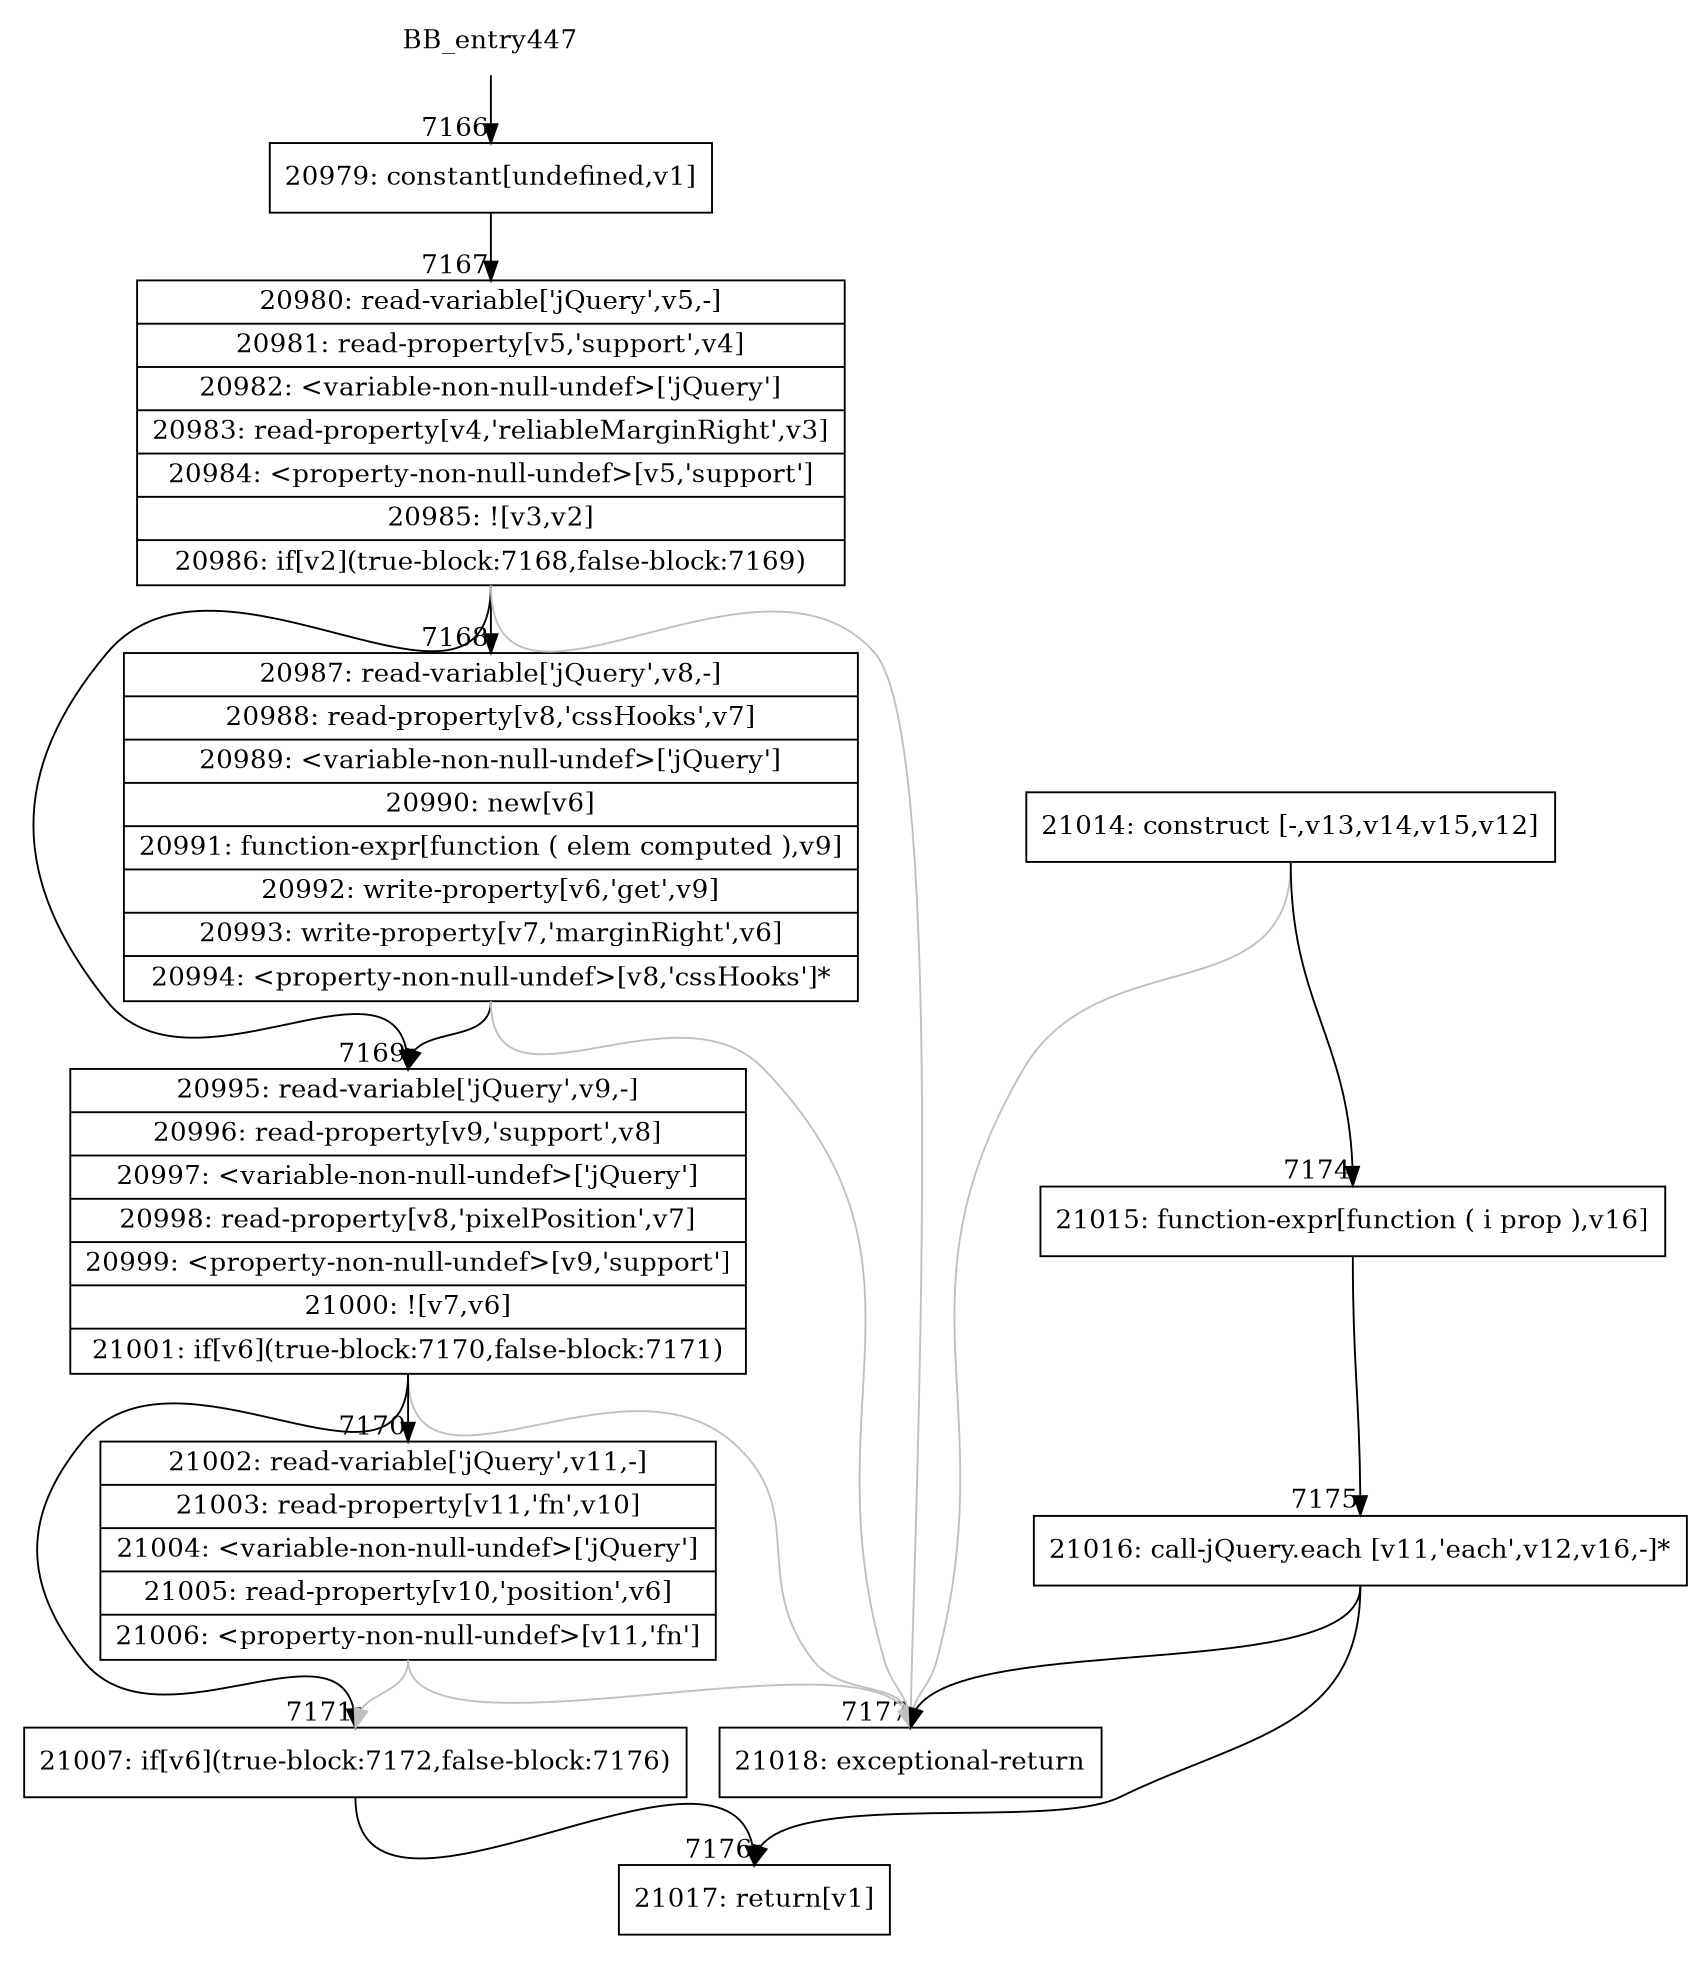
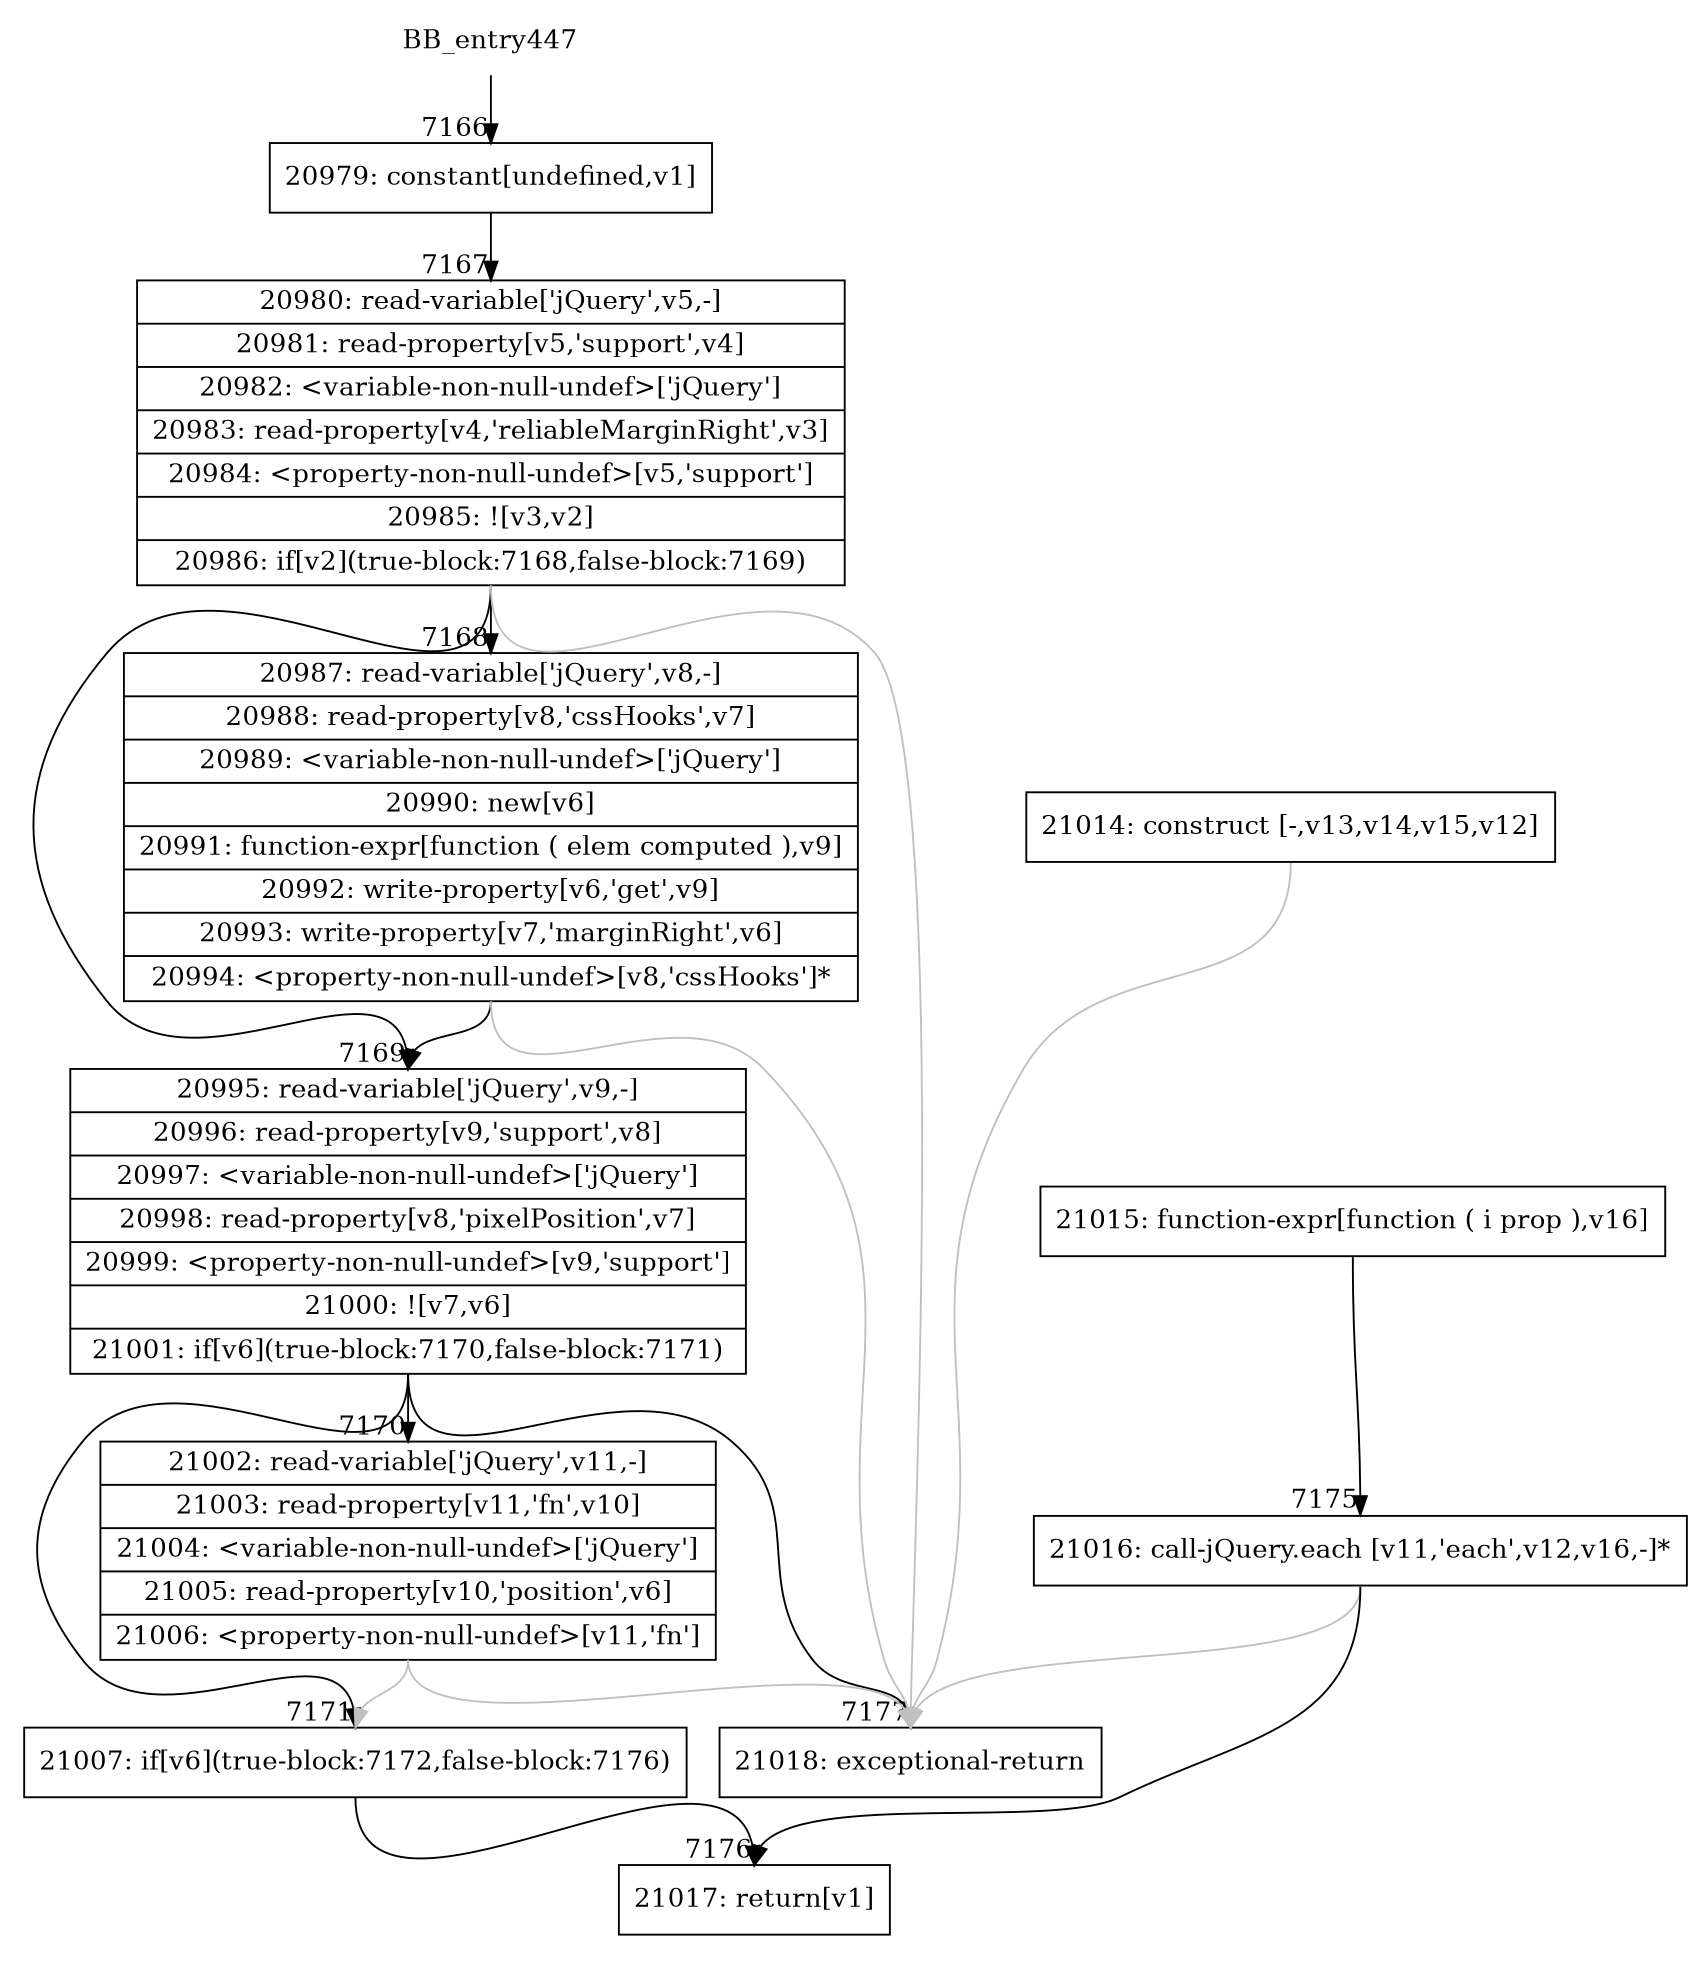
edge "21014: construct [-,v13,v14,v15,v12]" -> "21015: function-expr[function ( i prop ),v16]": removed
edge "20995: read-variable['jQuery',v9,-]" -> "21018: exceptional-return": color gray -> black
edge "21016: call-jQuery.each [v11,'each',v12,v16,-]*" -> "21018: exceptional-return": color black -> gray
